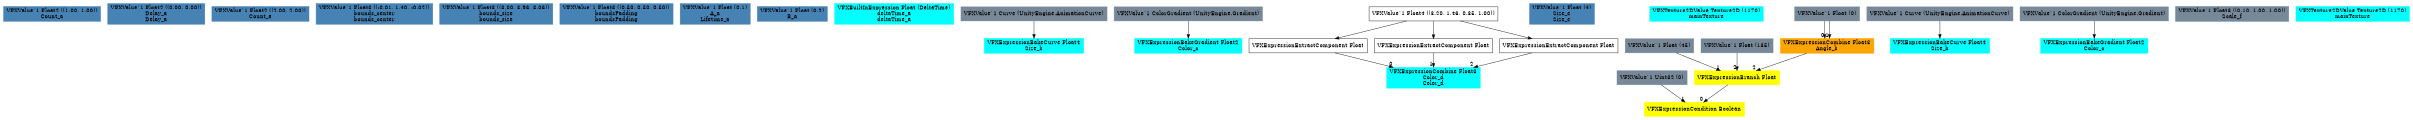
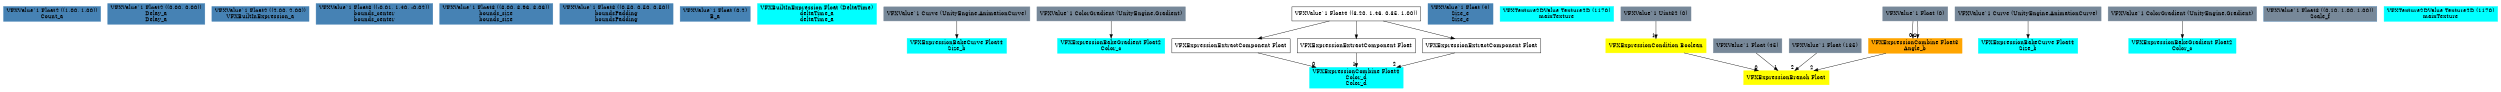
node "VFXValue`1 Float2 ((2.00, 2.00)) Count_a": label "VFXValue`1 Float2 ((2.00, 2.00)) Count_a" -> "VFXValue`1 Float2 ((2.00, 2.00)) VFXBuiltInExpression_a"
node "VFXValue`1 Float (0.1) A_a Lifetime_a": removed
node "VFXExpressionCombine Float3 Color_d Color_d": label "VFXExpressionCombine Float3 Color_d Color_d" -> "VFXExpressionCombine Float4 Color_d Color_d"
edge "VFXExpressionBranch Float" -> "VFXExpressionCondition Boolean": reversed
